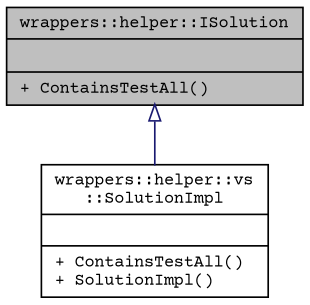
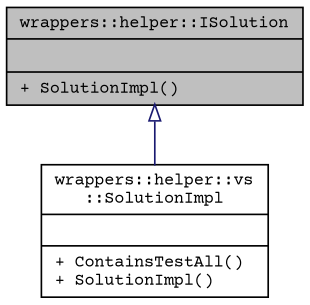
node "wrappers::helper::ISolution": text "+ ContainsTestAll()" -> "+ SolutionImpl()"
